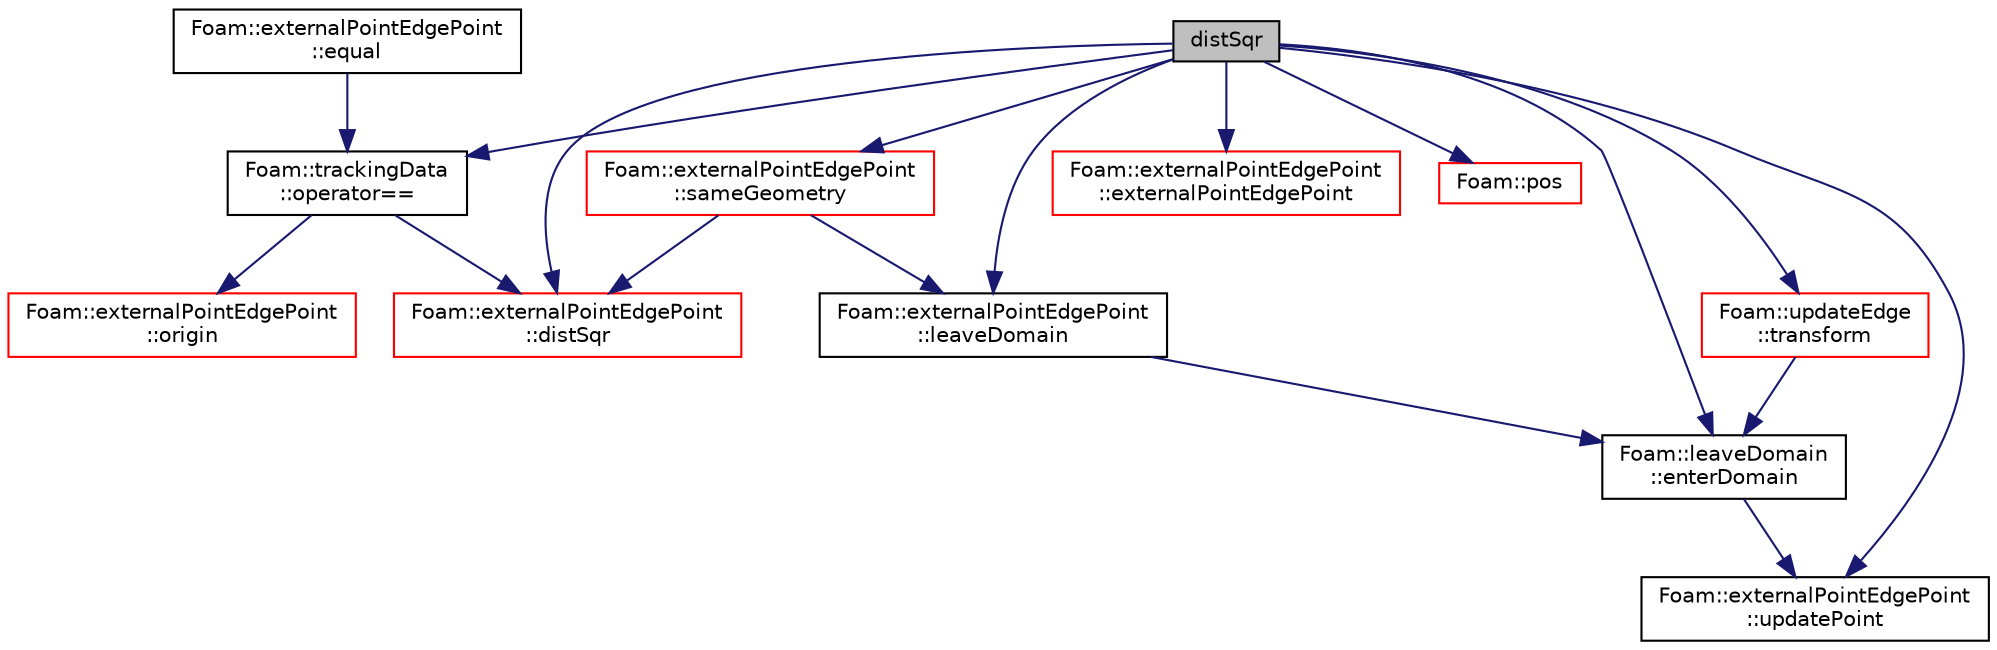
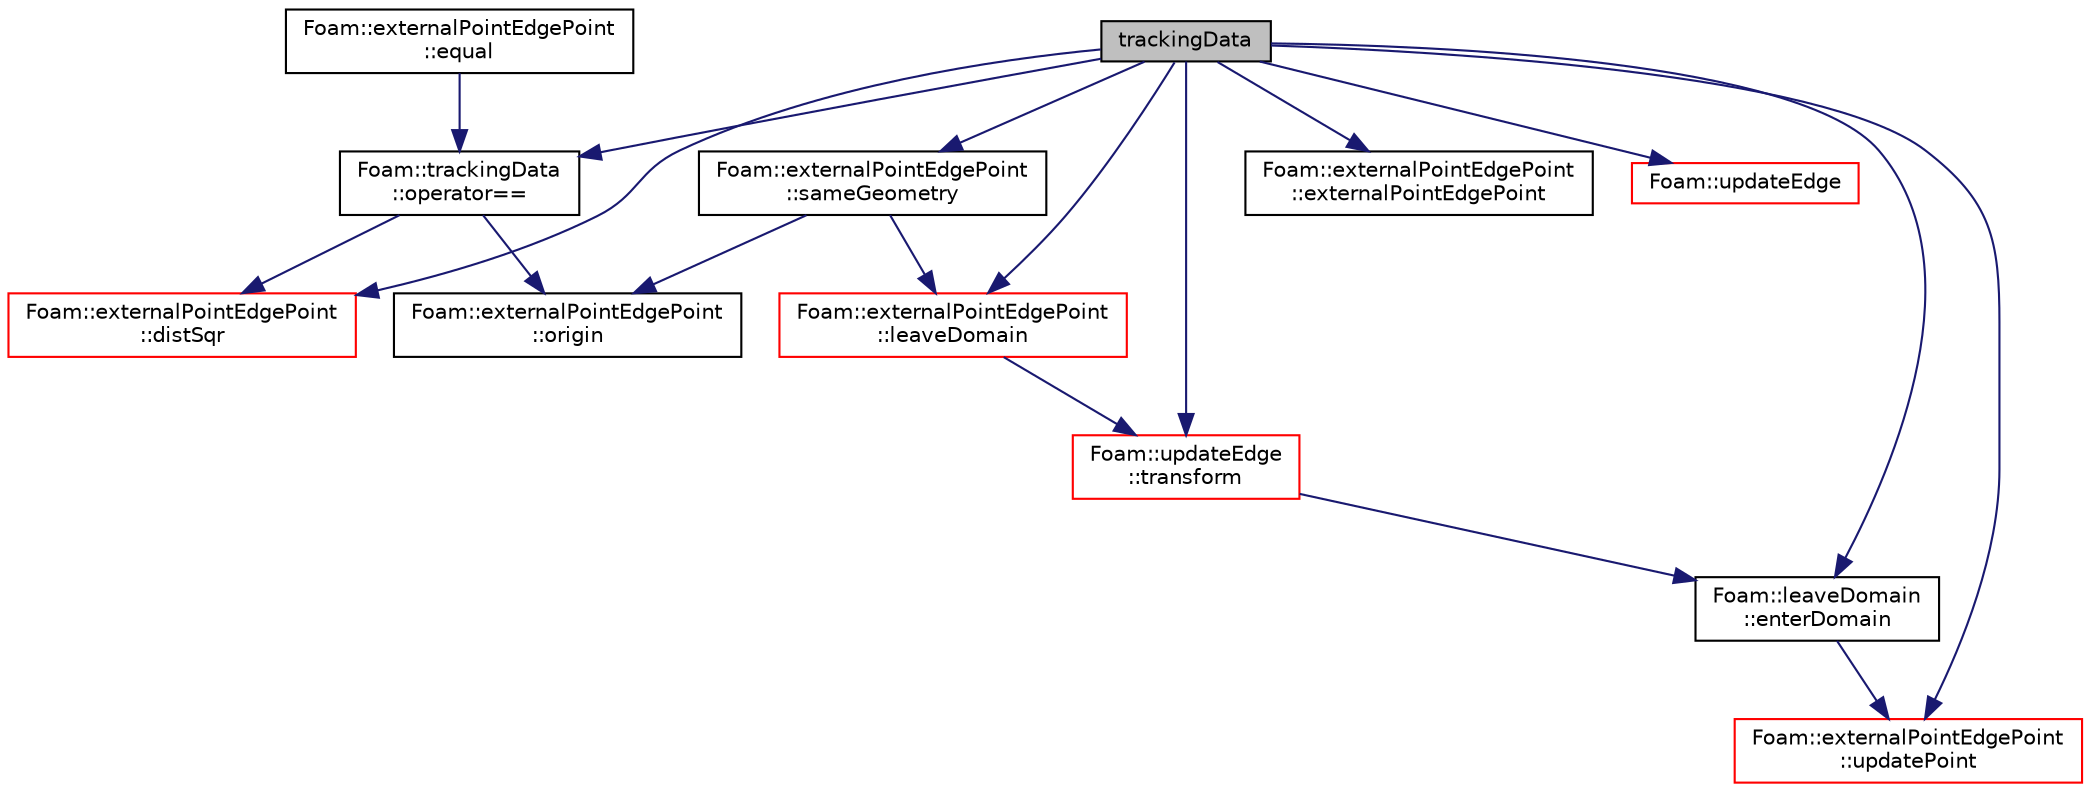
node "distSqr": label "distSqr" -> "trackingData"
node "Foam::externalPointEdgePoint ::sameGeometry": color red -> black
node "Foam::externalPointEdgePoint ::externalPointEdgePoint": color red -> black
node "Foam::pos": label "Foam::pos" -> "Foam::updateEdge"
edge "Foam::externalPointEdgePoint ::sameGeometry" -> "Foam::externalPointEdgePoint ::distSqr": now "Foam::externalPointEdgePoint ::sameGeometry" -> "Foam::externalPointEdgePoint ::origin"
node "Foam::externalPointEdgePoint ::origin": color red -> black
node "Foam::externalPointEdgePoint ::leaveDomain": color black -> red
edge "Foam::externalPointEdgePoint ::leaveDomain" -> "Foam::leaveDomain ::enterDomain": now "Foam::externalPointEdgePoint ::leaveDomain" -> "Foam::updateEdge ::transform"
node "Foam::externalPointEdgePoint ::updatePoint": color black -> red
